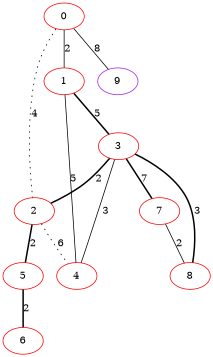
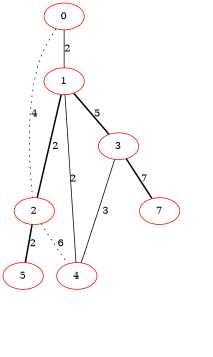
node "9": removed
edge "1" -- "4": label "5" -> "2"
edge "3" -- "2": now "1" -- "2"
node "8": removed
node "6": removed
